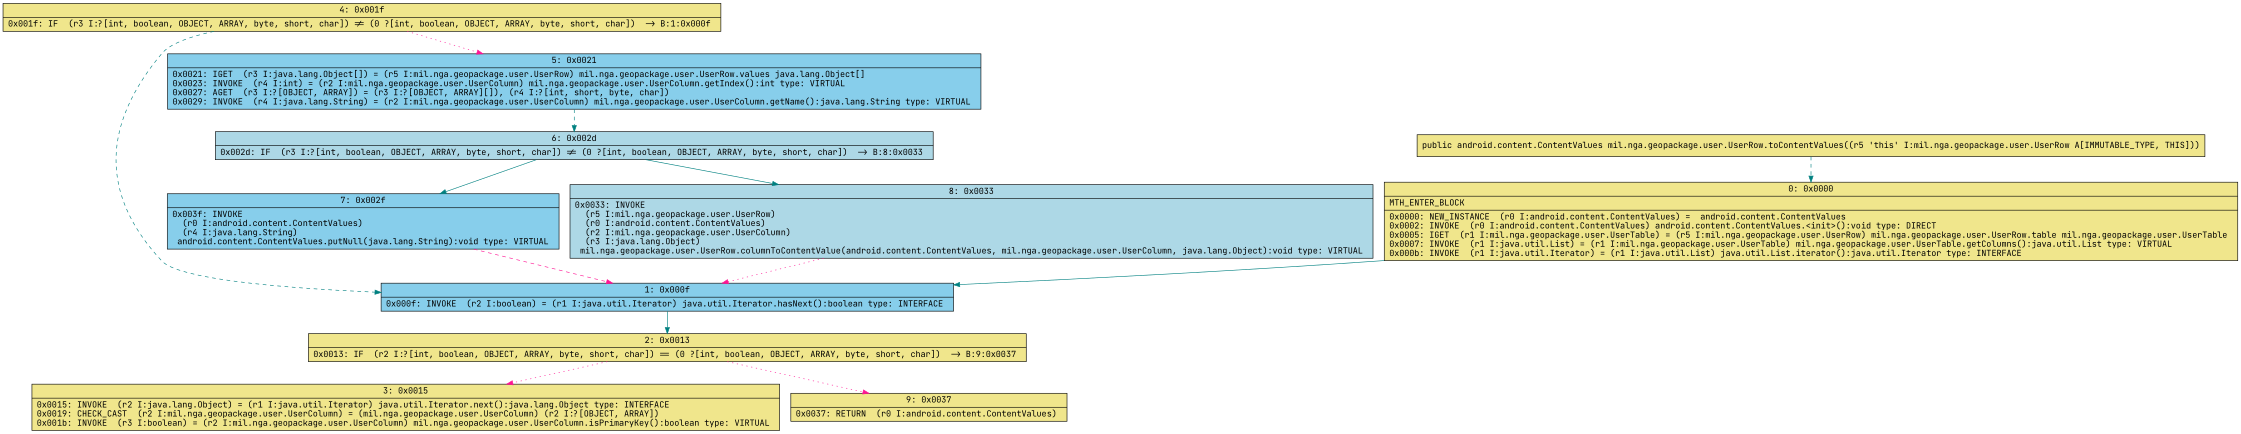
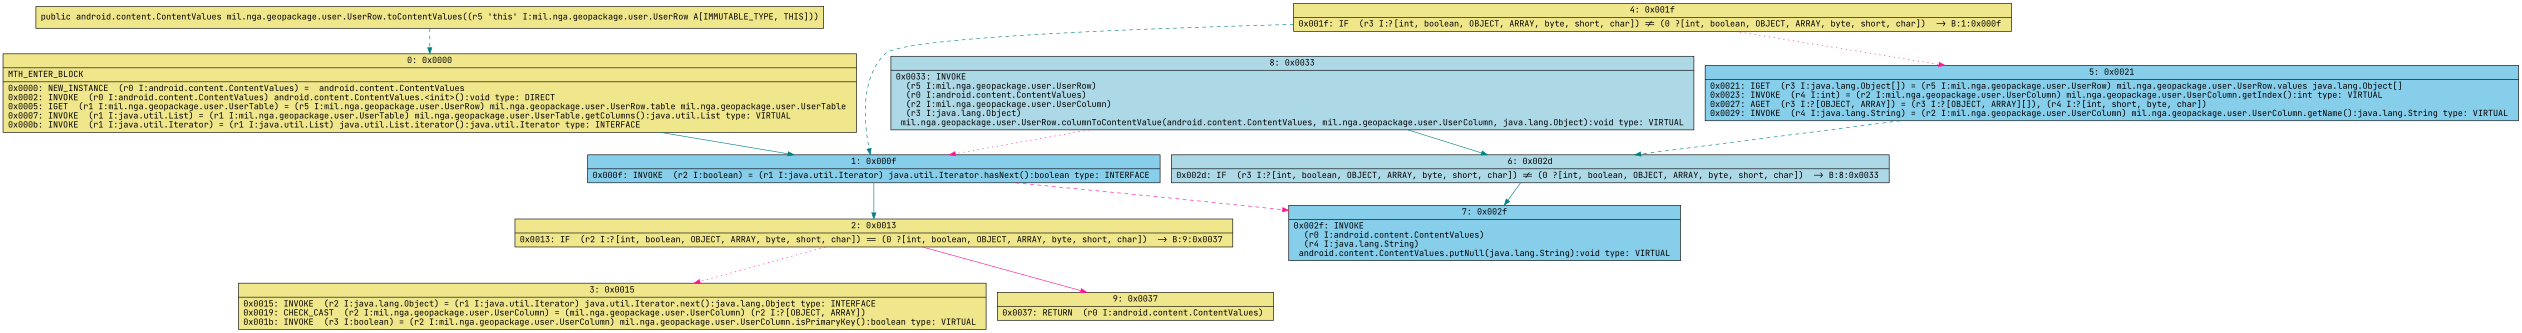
edge "6: 0x002d" -> "8: 0x0033": reversed
node "7: 0x002f": text "0x003f: INVOKE" -> "0x002f: INVOKE"
edge "7: 0x002f" -> "1: 0x000f": reversed
edge "2: 0x0013" -> "9: 0x0037": style dotted -> solid
